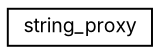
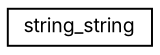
node "string_proxy": label "string_proxy" -> "string_string"
